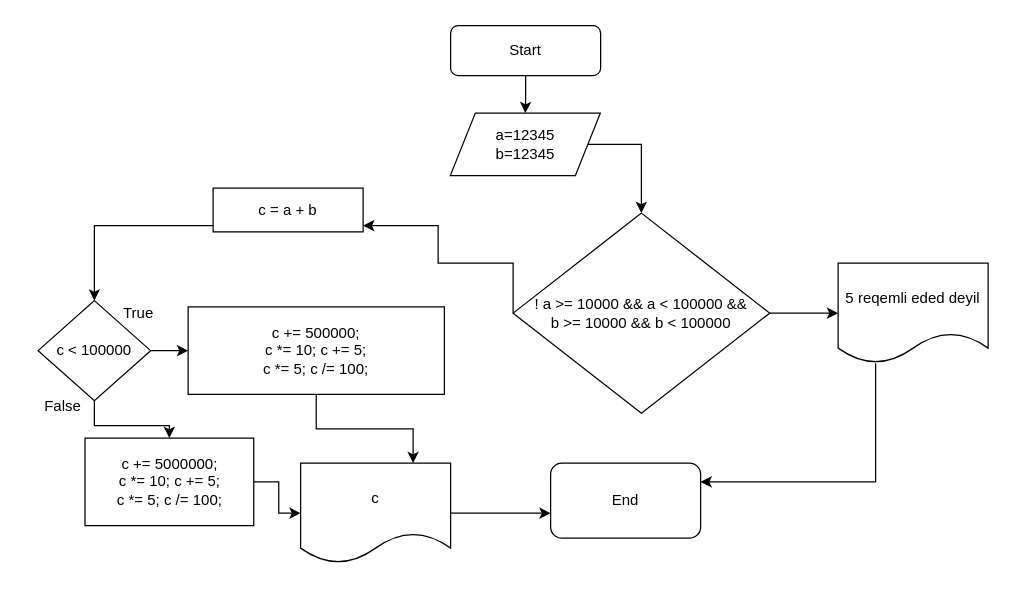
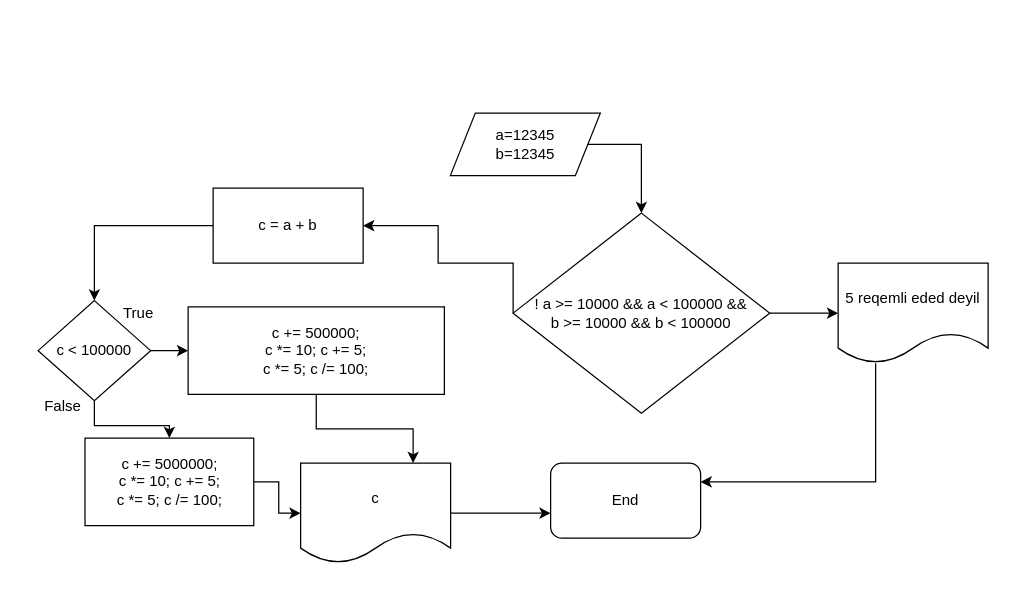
node "Start": removed
edge "Start" -> "a=12345 b=12345": removed
node "c = a + b": size 150x44 -> 150x75
